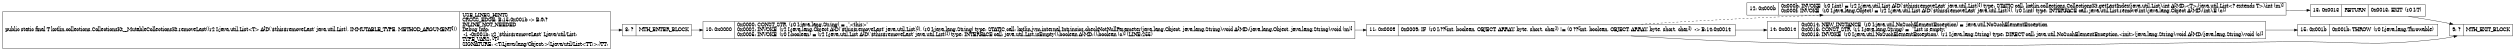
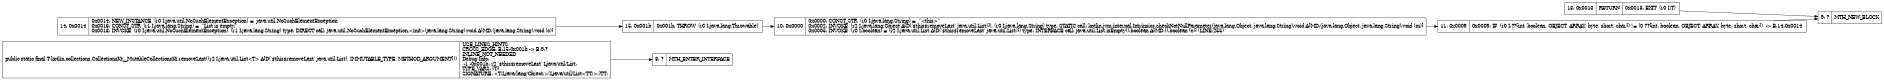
node "12: 0x000b": removed
node "8: ?": text "MTH_ENTER_BLOCK" -> "MTH_ENTER_INTERFACE"
edge "8: ?" -> "10: 0x0000": now "15: 0x001b" -> "10: 0x0000"
edge "11: 0x0009" -> "14: 0x0014": removed
node "9: ?": text "MTH_EXIT_BLOCK" -> "MTH_NEW_BLOCK"
